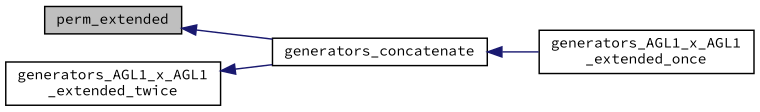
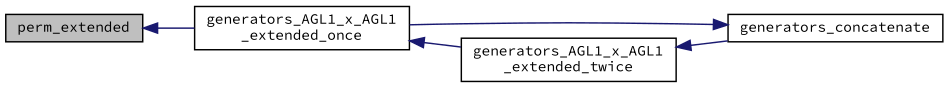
edge "generators_concatenate" -> "perm_extended": now "generators_AGL1_x_AGL1 _extended_once" -> "perm_extended"
edge "generators_AGL1_x_AGL1 _extended_twice" -> "generators_AGL1_x_AGL1 _extended_once": added
